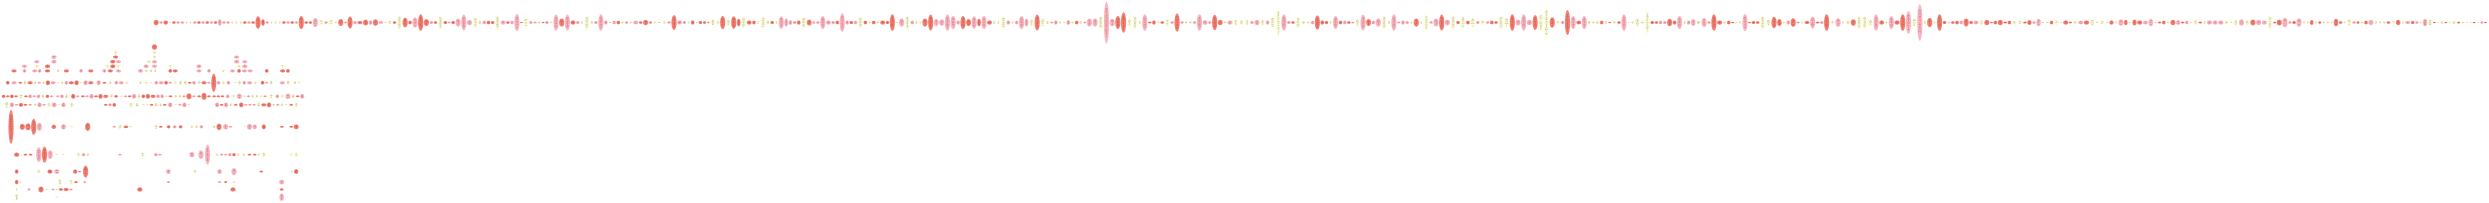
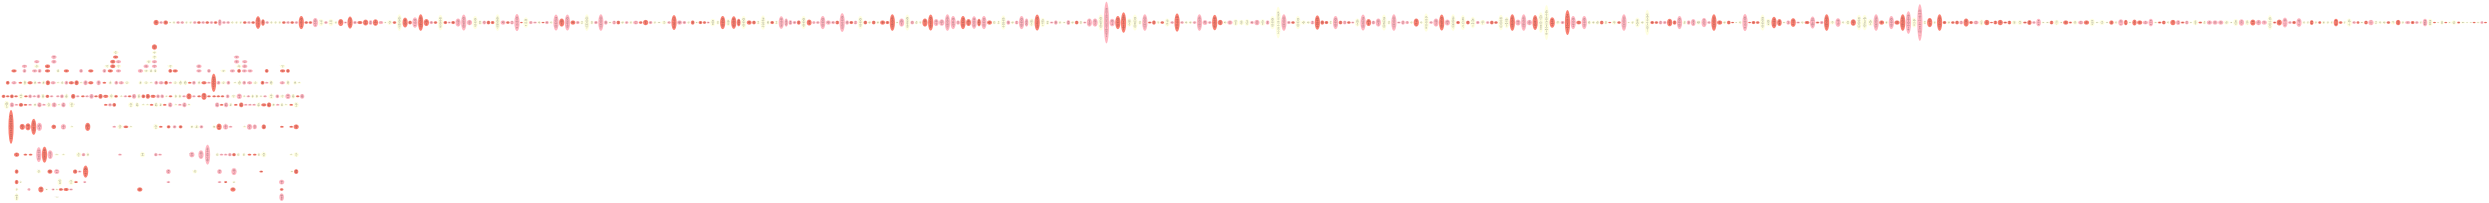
node "# 0x3ac JUMPDEST PUSHX Data JUMP": fillcolor salmon -> lightyellow
